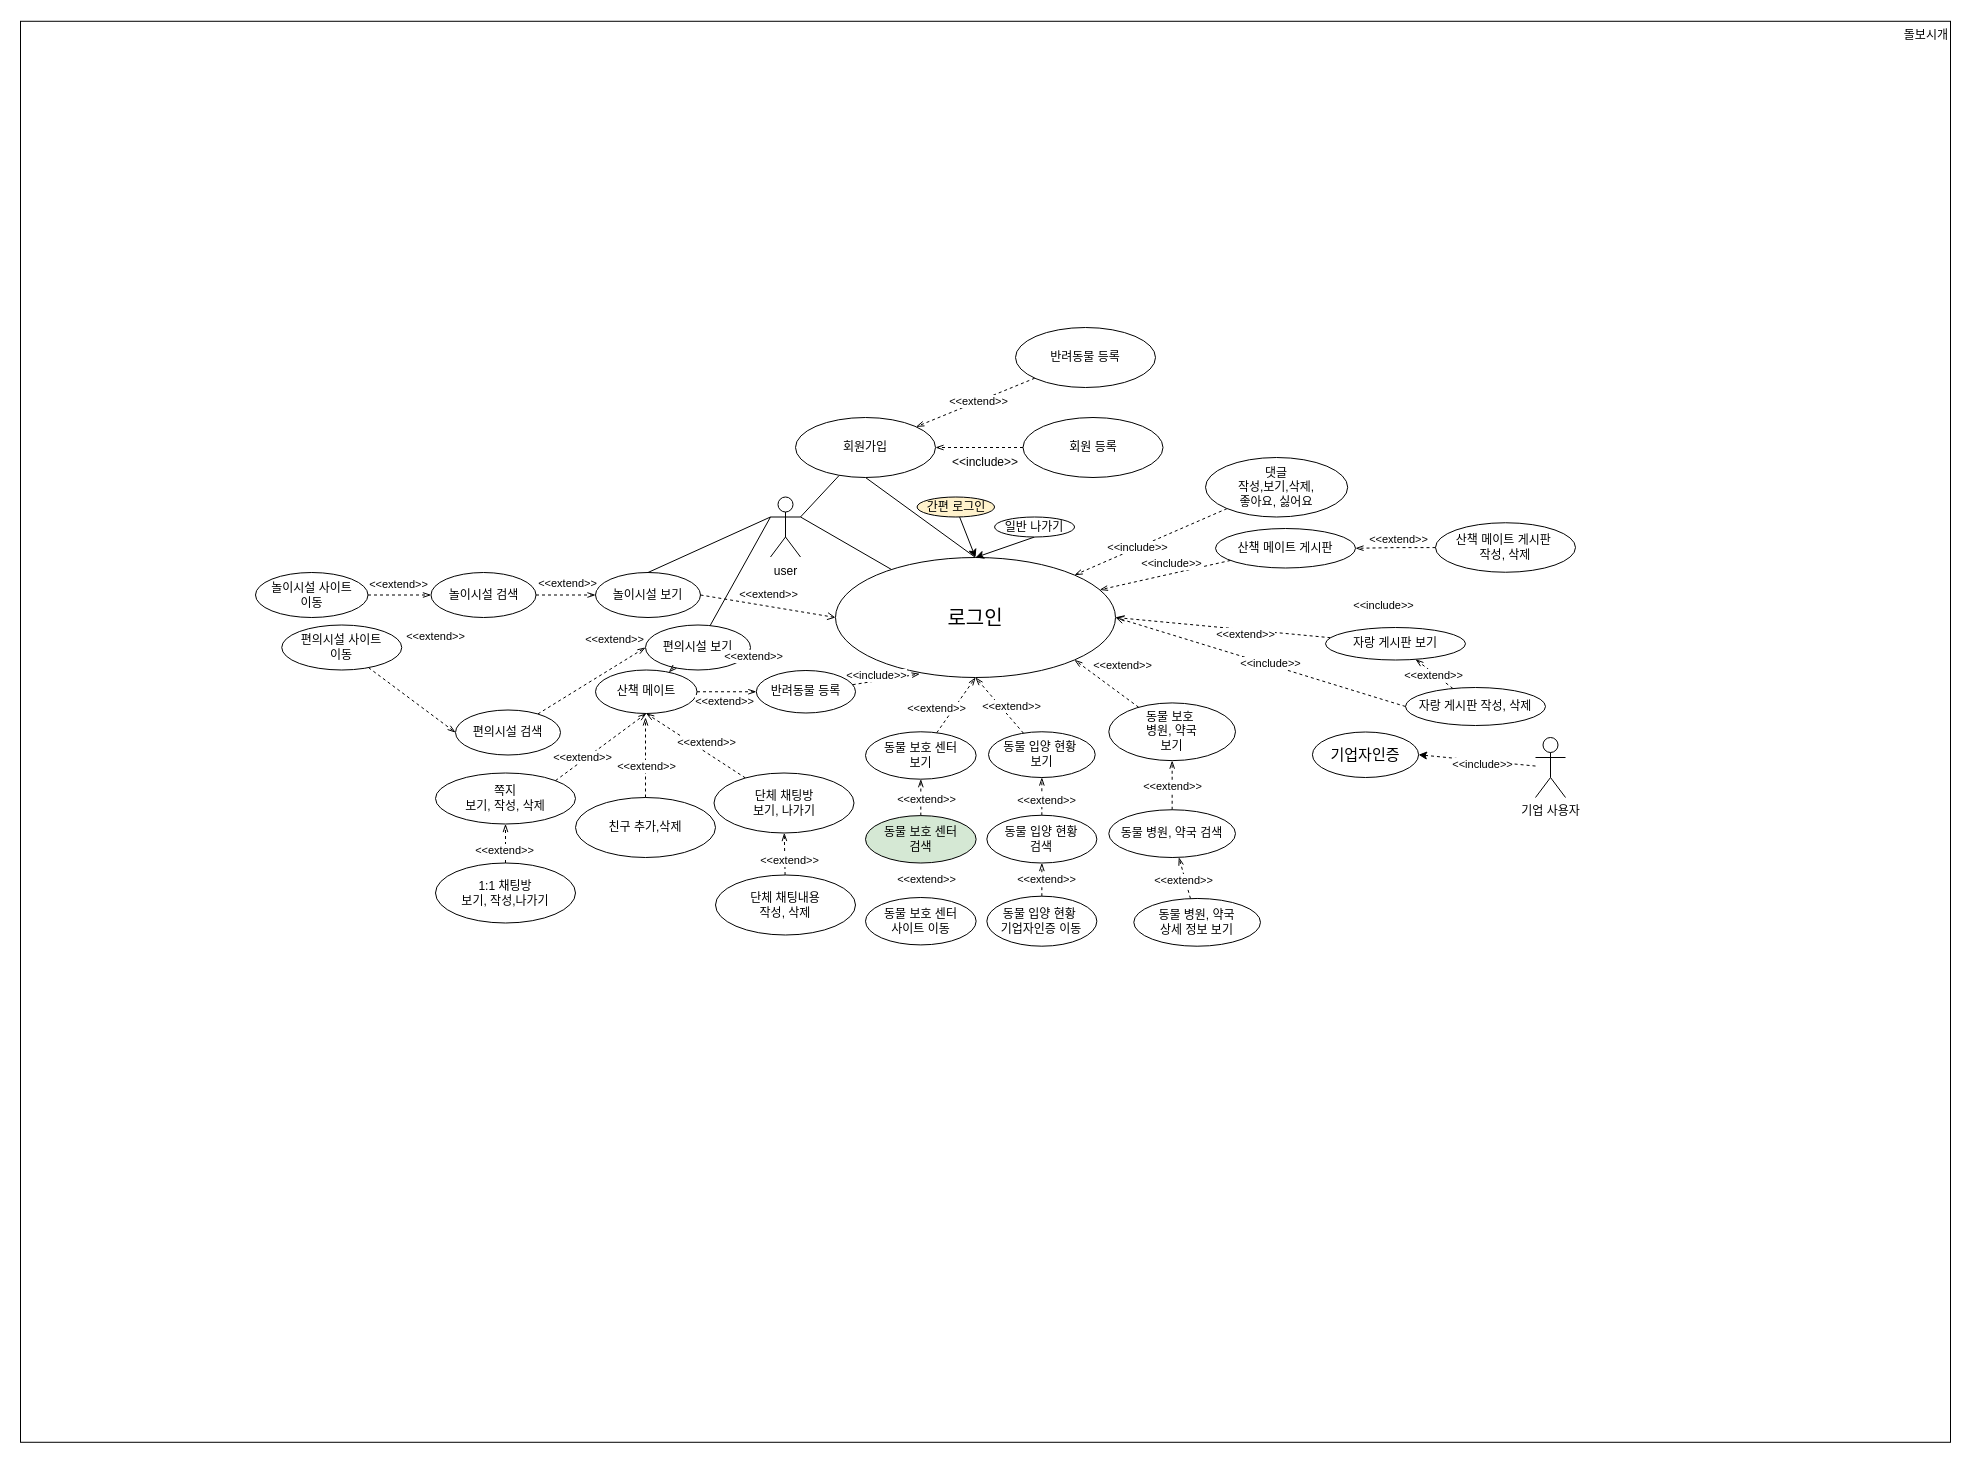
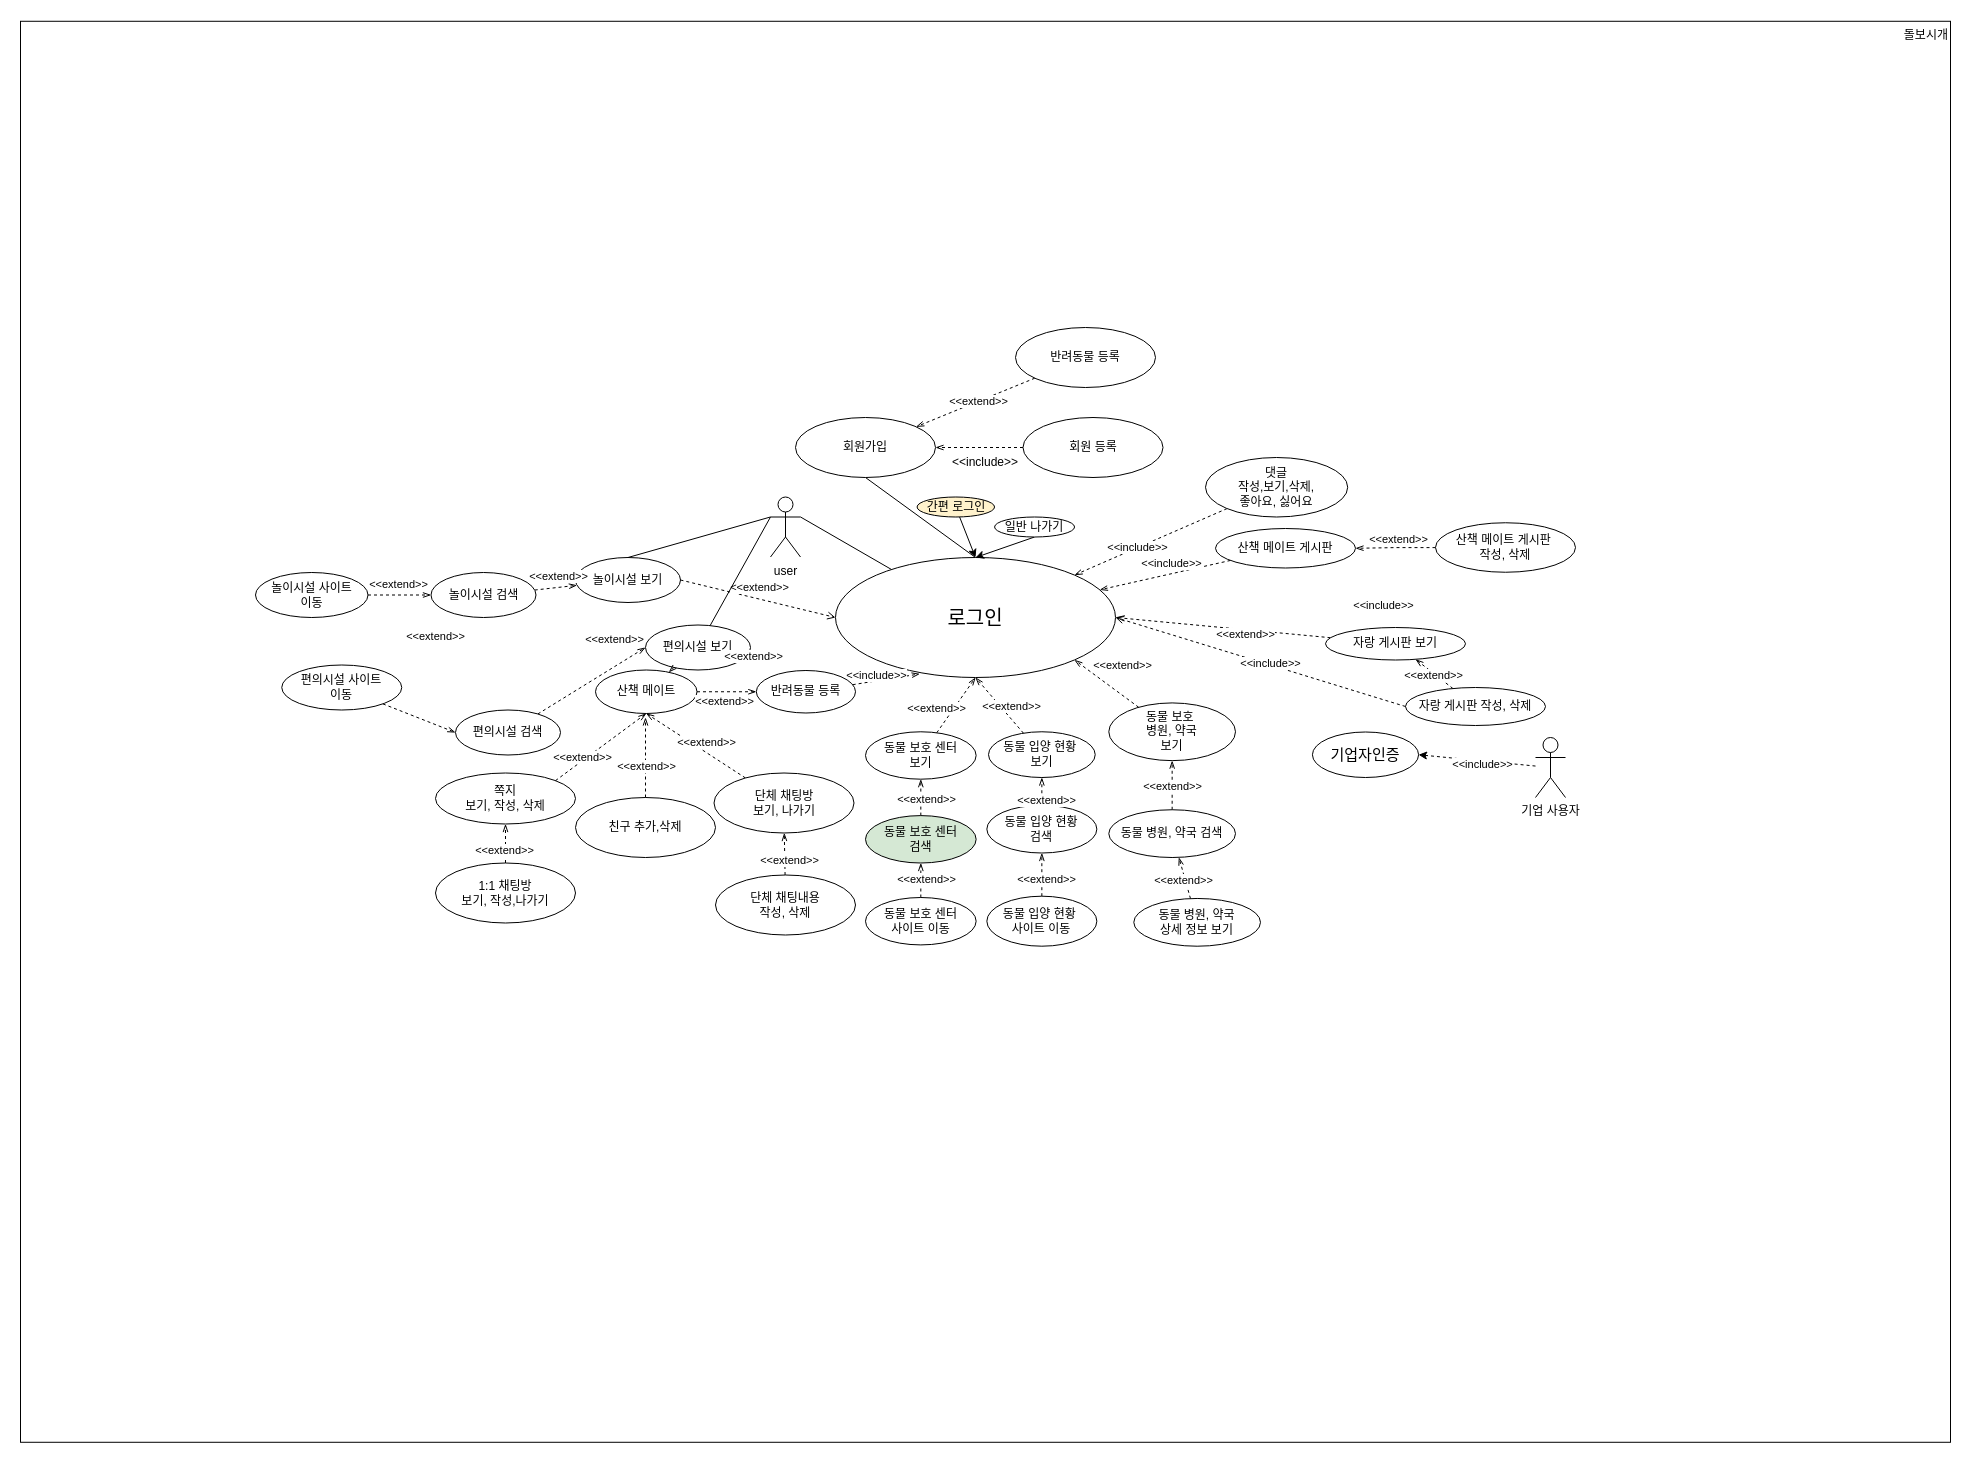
edge "회원가입" -- "user": removed
node "놀이시설 보기": moved (648, 595) -> (628, 580)
node "편의시설 사이트 이동": moved (342, 648) -> (342, 688)
node "동물 입양 현황 검색": moved (1042, 839) -> (1042, 829)
edge "동물 보호 센터 사이트 이동" -> "동물 보호 센터 검색": added
node "동물 입양 현황 기업자인증 이동": label "동물 입양 현황 기업자인증 이동" -> "동물 입양 현황 사이트 이동"
